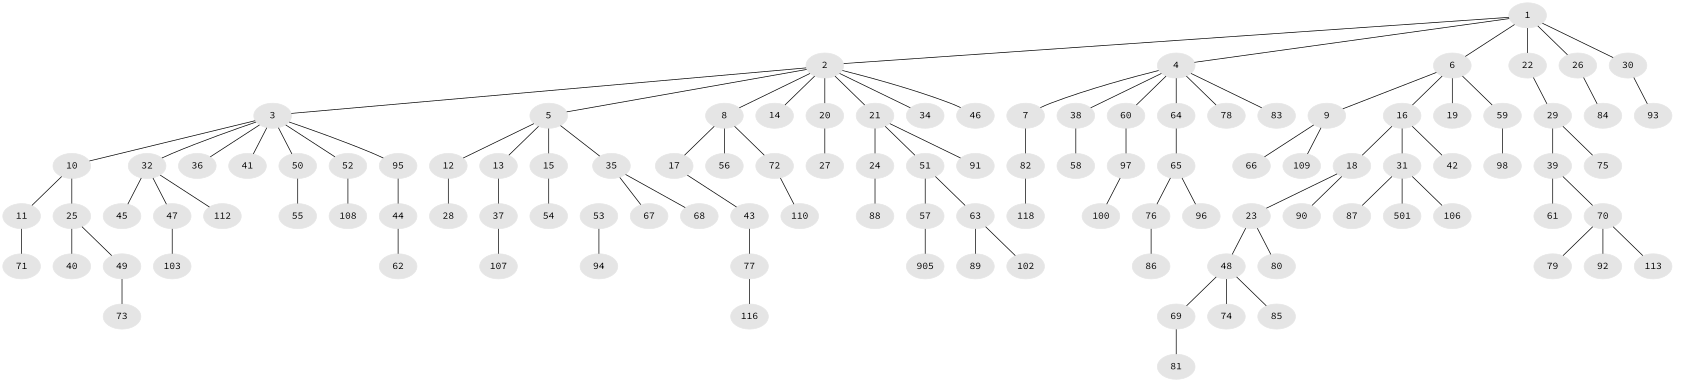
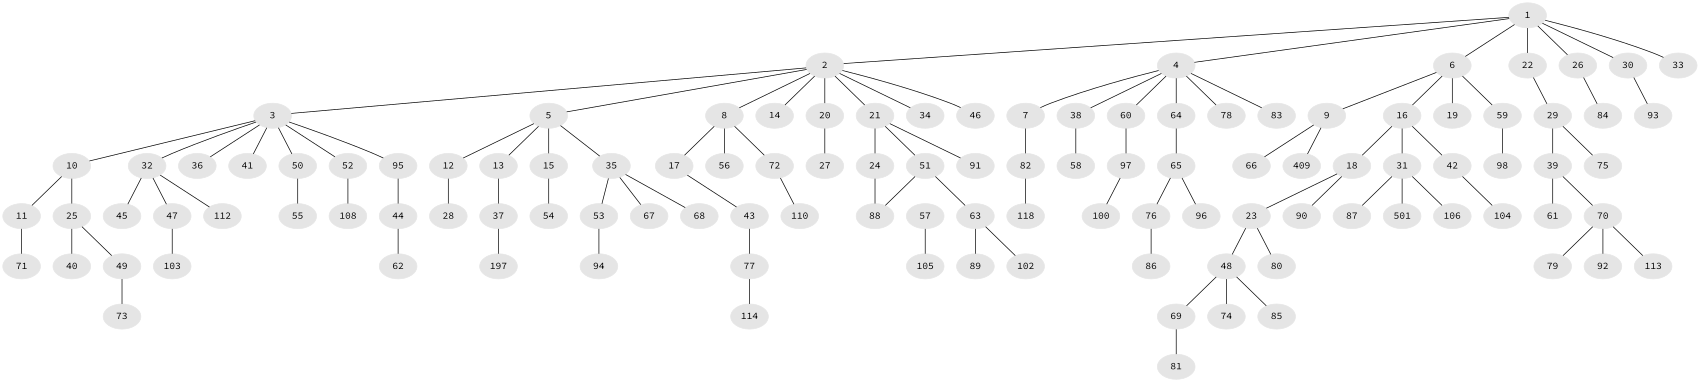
node "33": added
node "109": label "109" -> "409"
edge "35" -- "53": added
edge "51" -- "57": now "51" -- "88"
node "104": added
node "107": label "107" -> "197"
node "905": label "905" -> "105"
node "116": label "116" -> "114"
